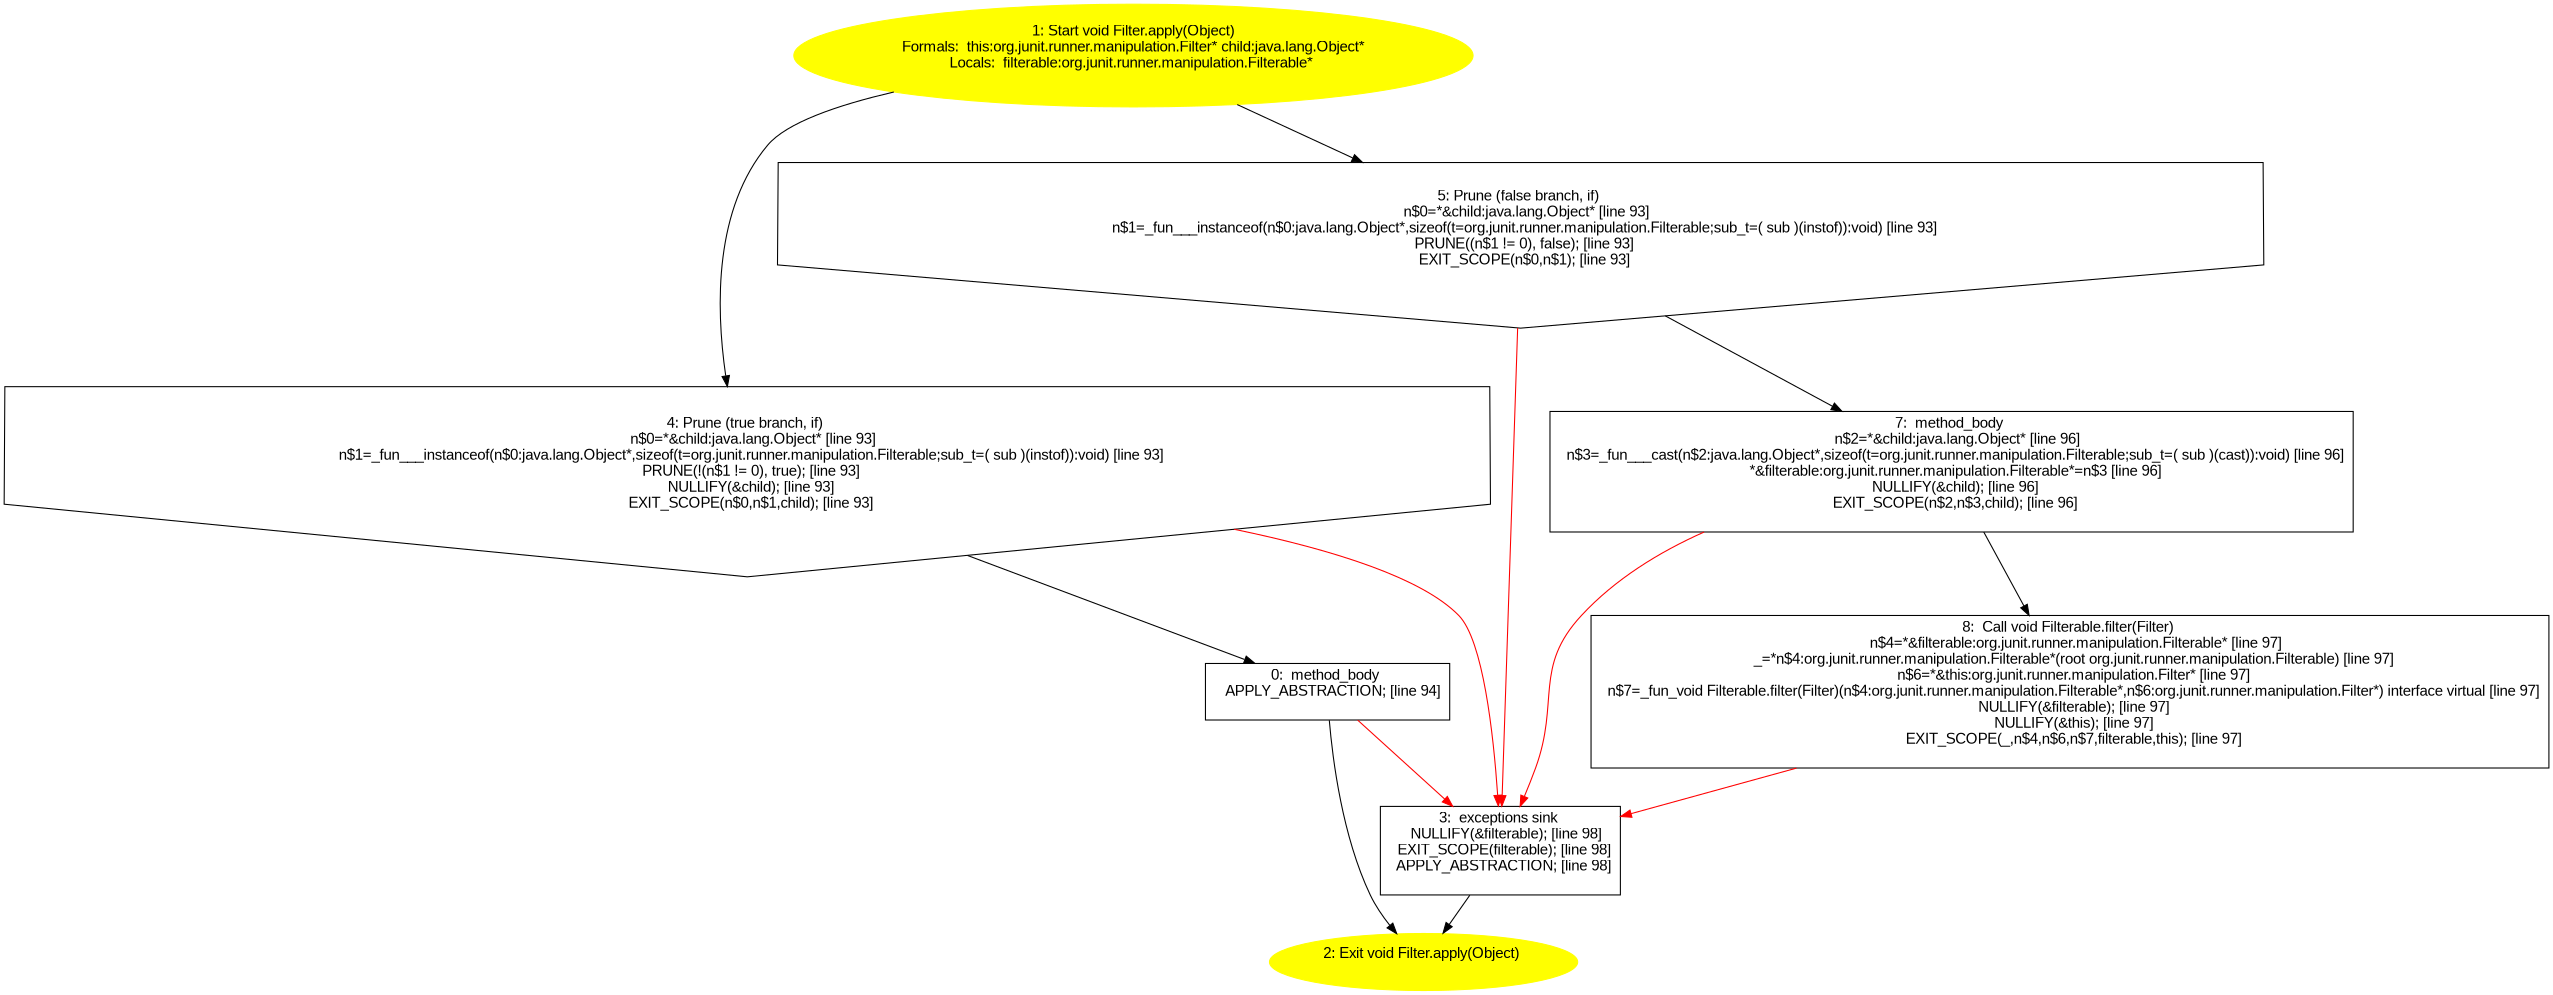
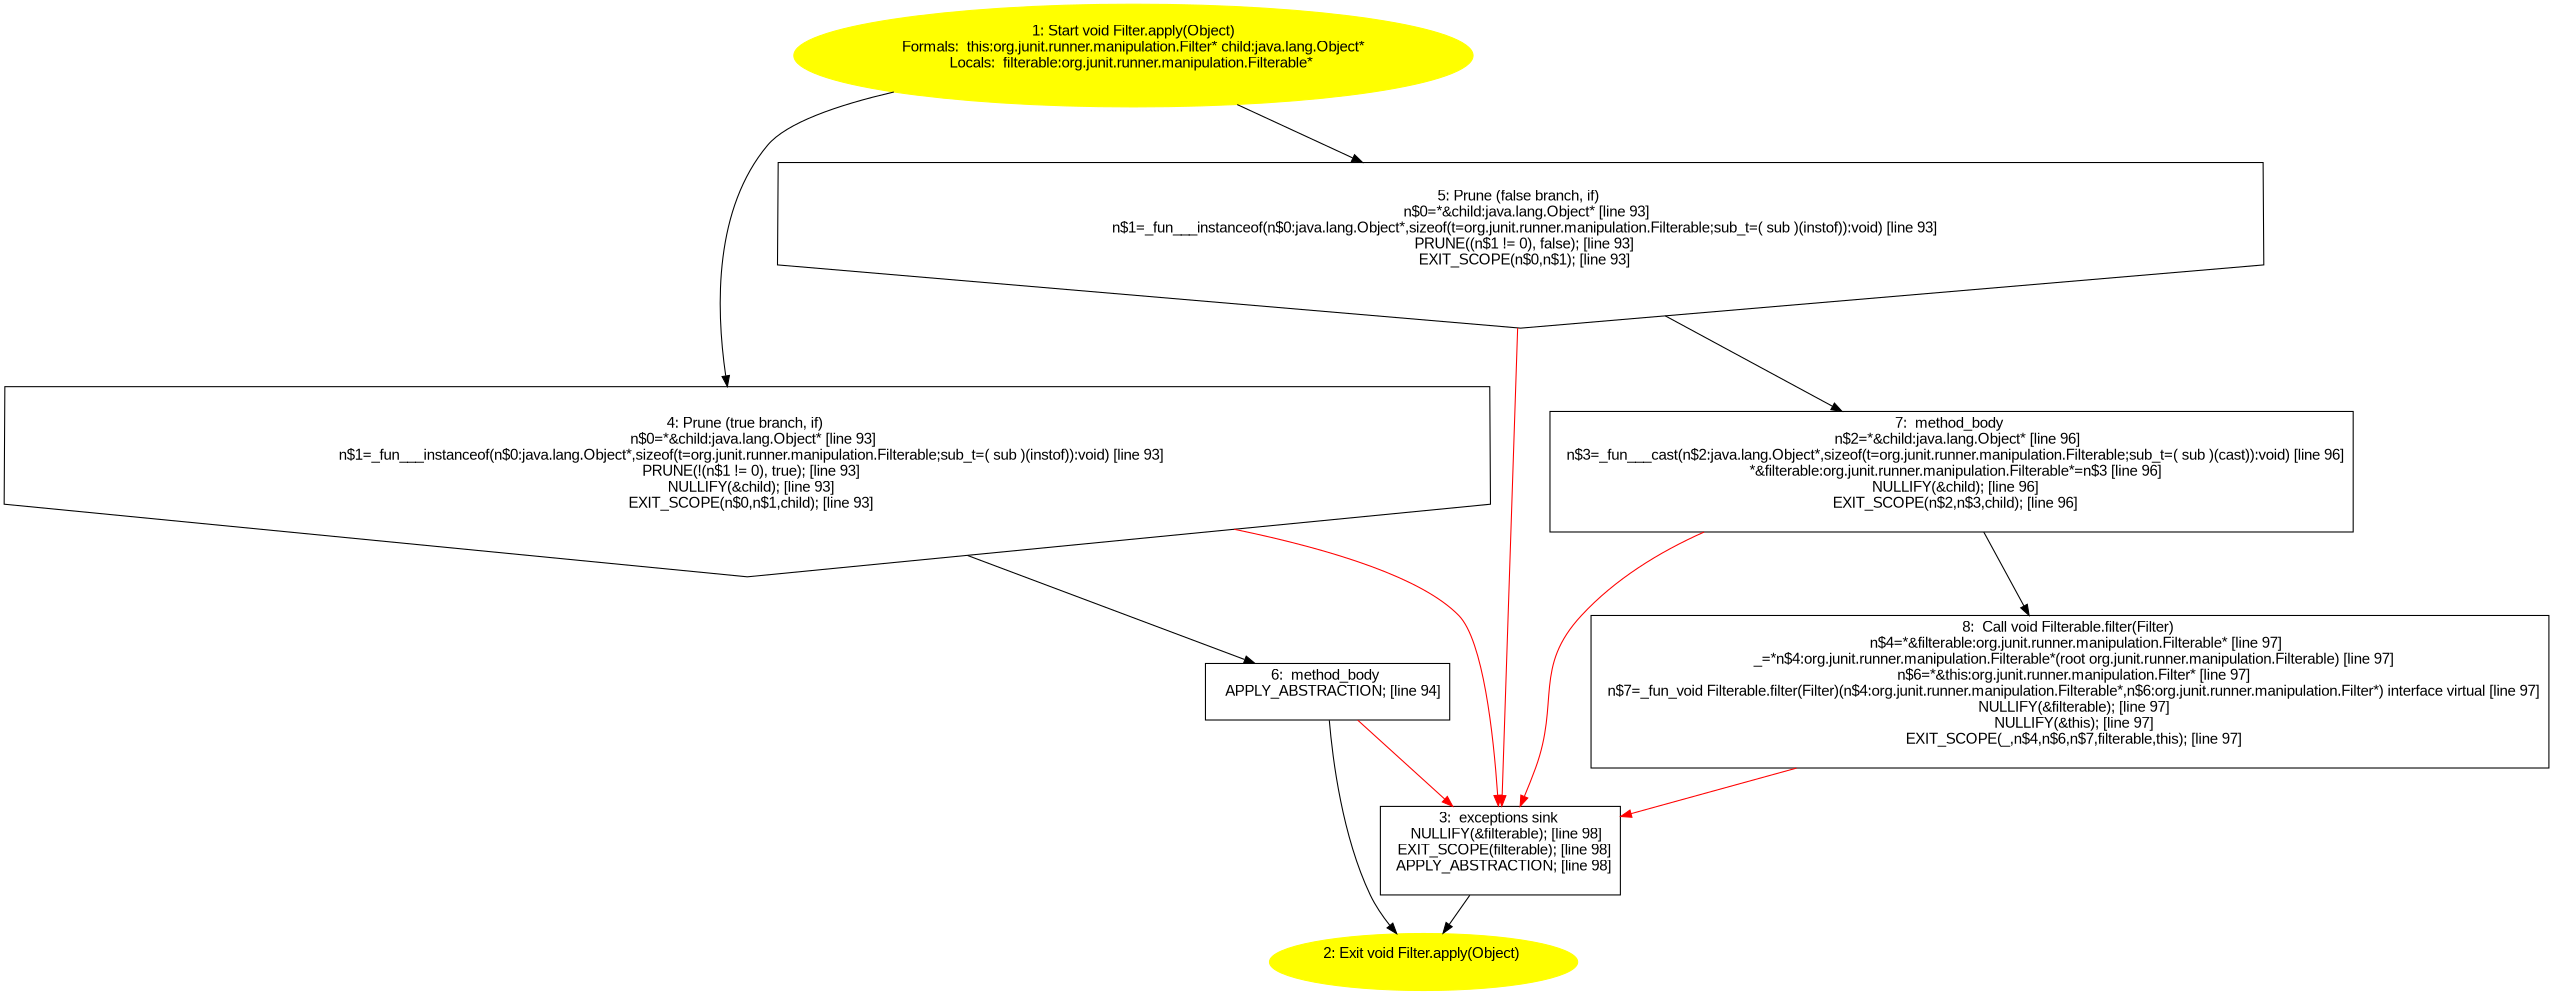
node "0:  method_body APPLY_ABSTRACTION; [line 94]": label "0:  method_body APPLY_ABSTRACTION; [line 94]" -> "6:  method_body APPLY_ABSTRACTION; [line 94]"
